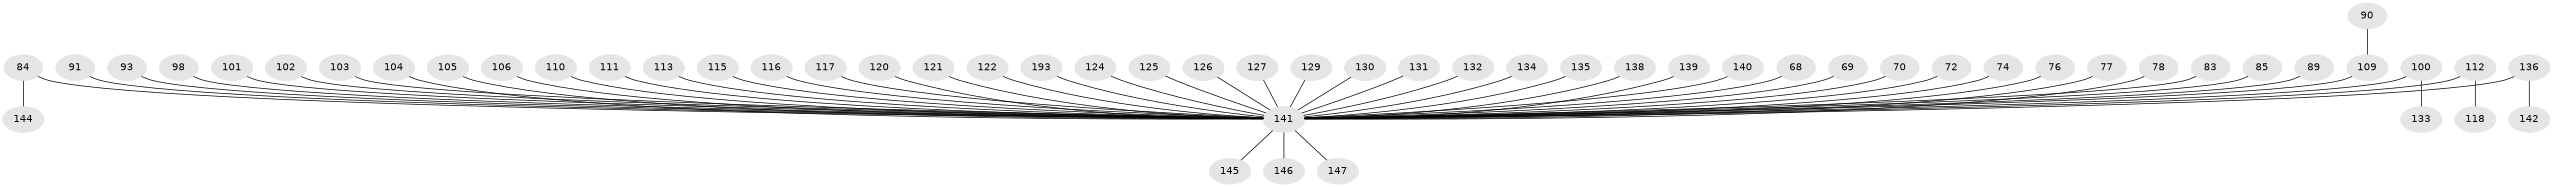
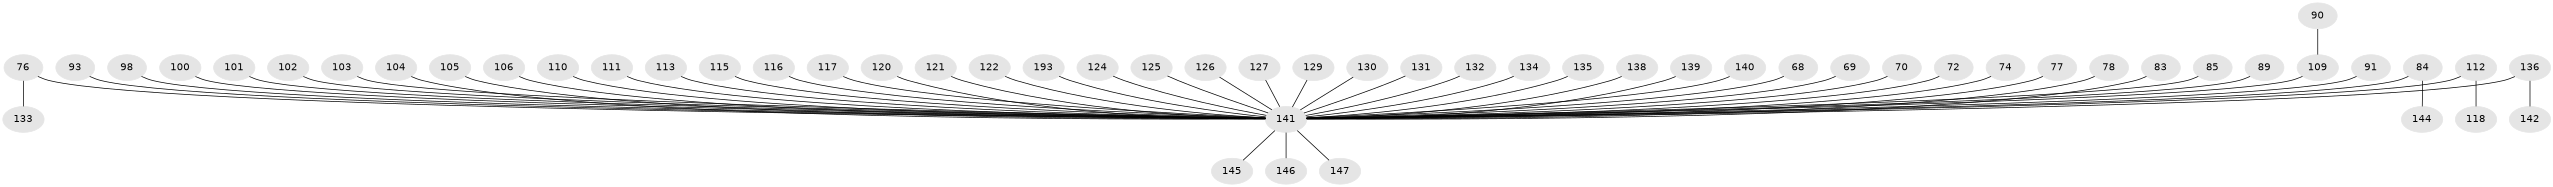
edge "100" -- "133": now "76" -- "133"
